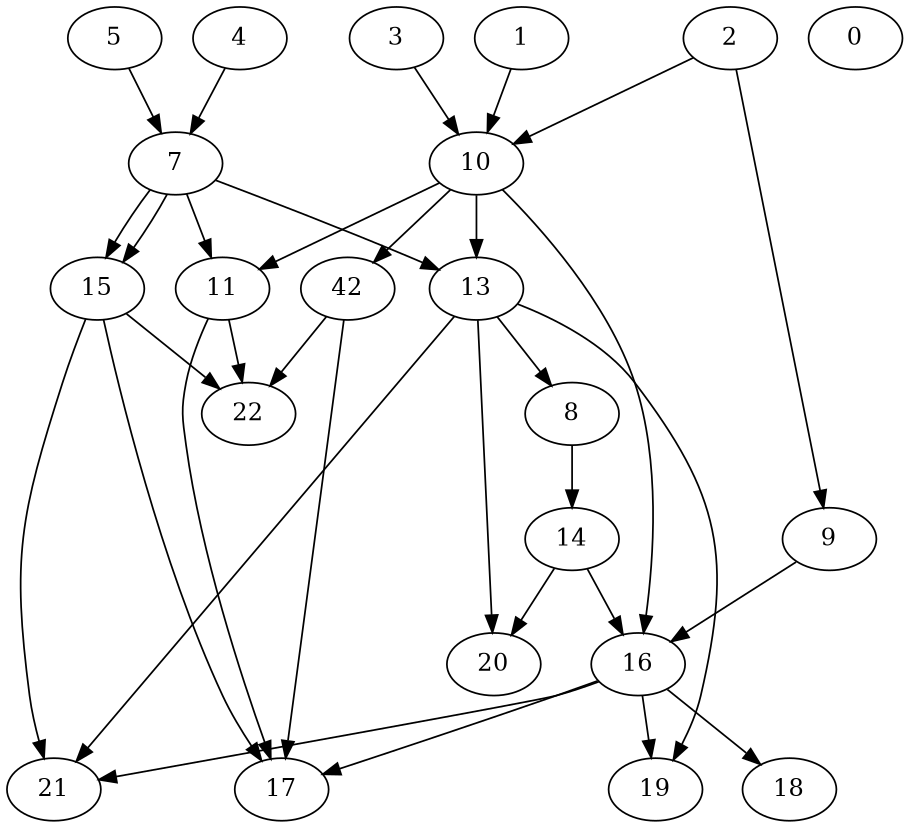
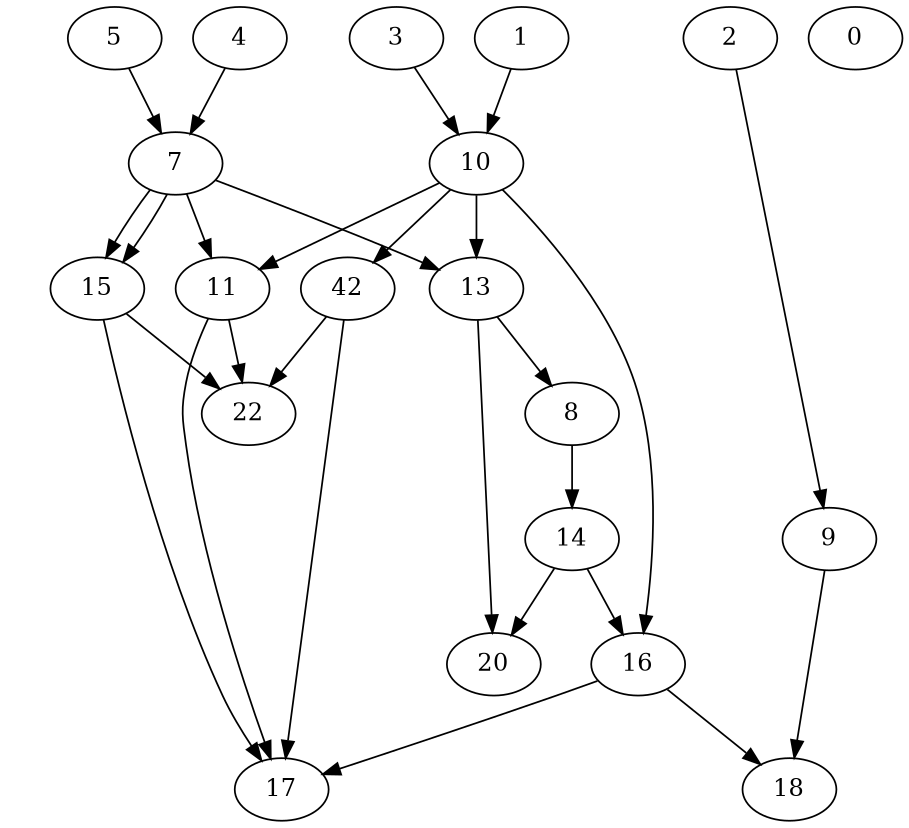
edge "2" -> "10": removed
edge "9" -> "16": now "9" -> "18"
node "21": removed
node "19": removed
